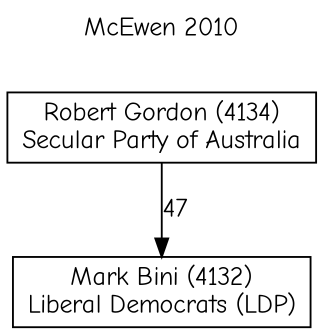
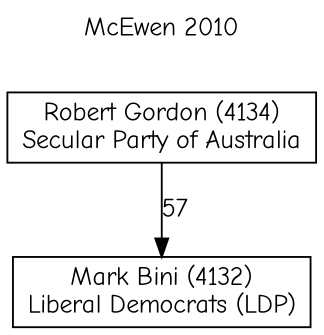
edge "Robert Gordon (4134) Secular Party of Australia" -> "Mark Bini (4132) Liberal Democrats (LDP)": label "47" -> "57"
